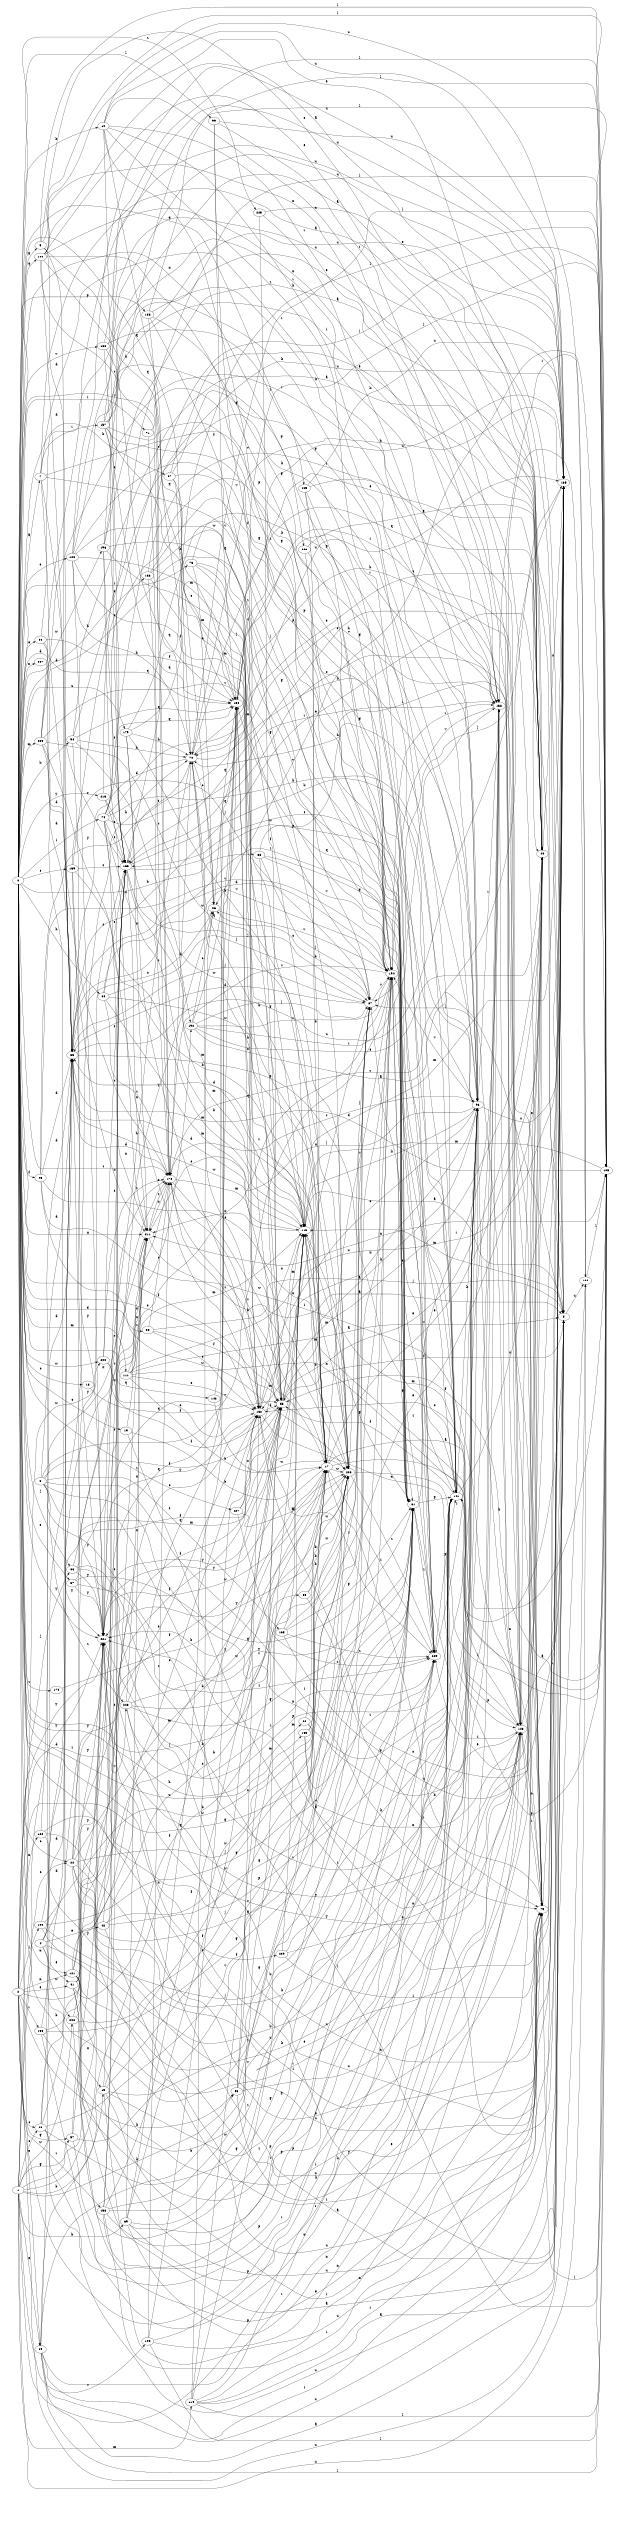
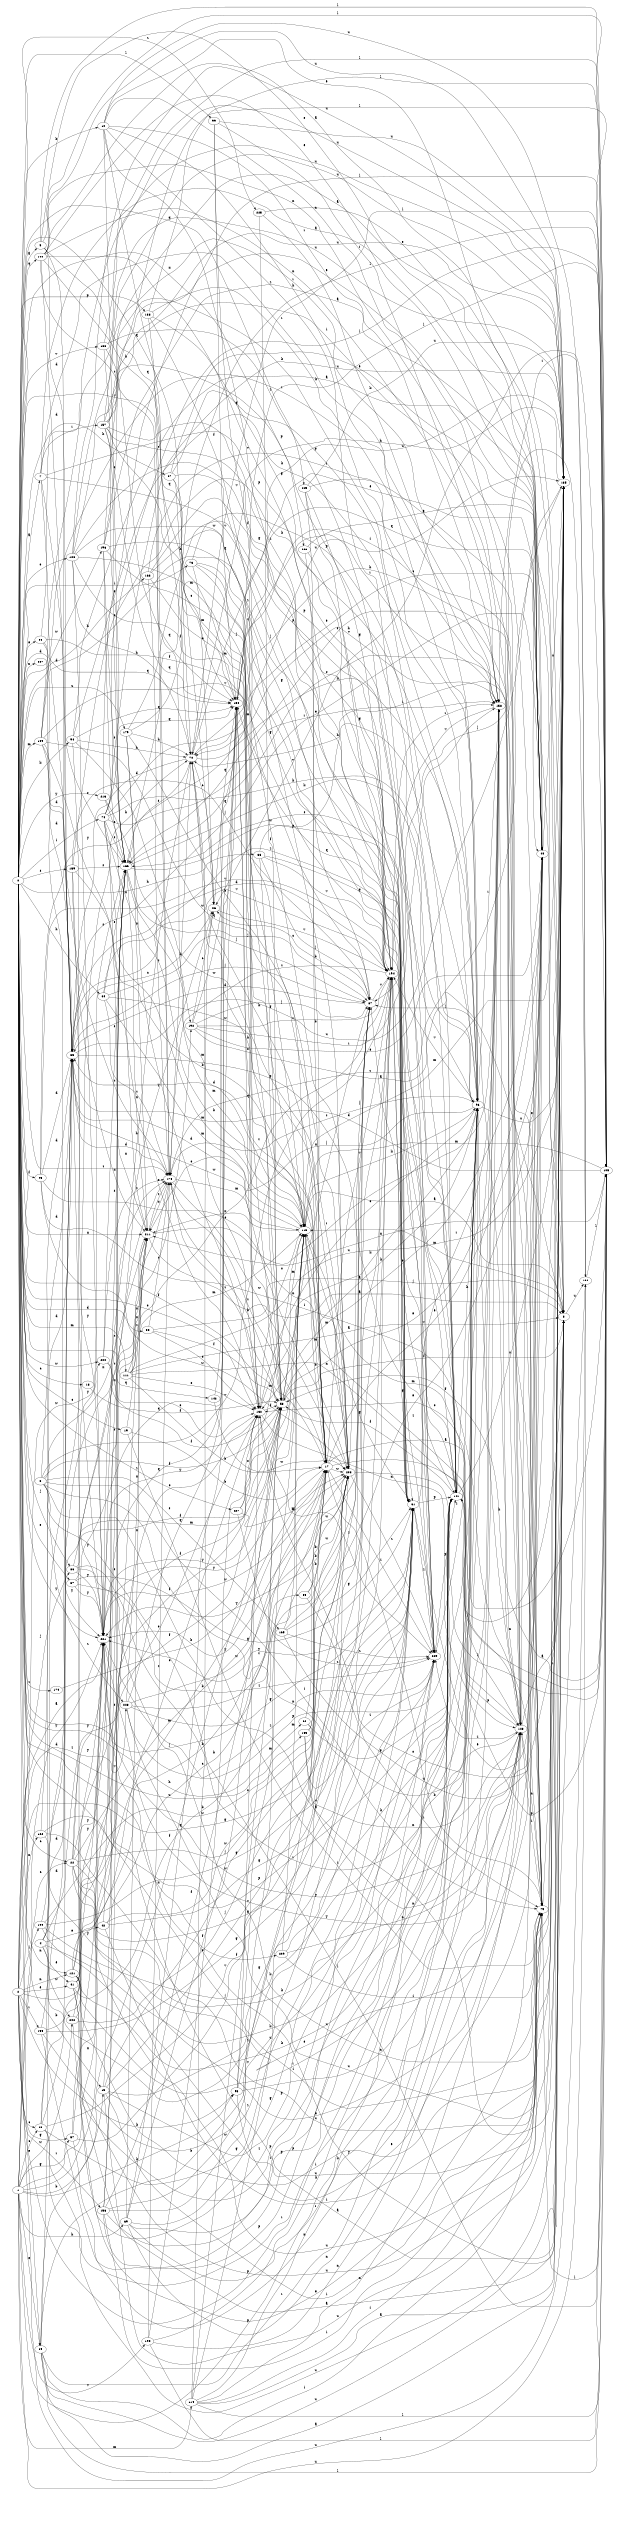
node "71": removed
node "409": label "409" -> "109"
edge "211" -> "158": added, label "r"
edge "2" -> "221": label "y" -> "a"
